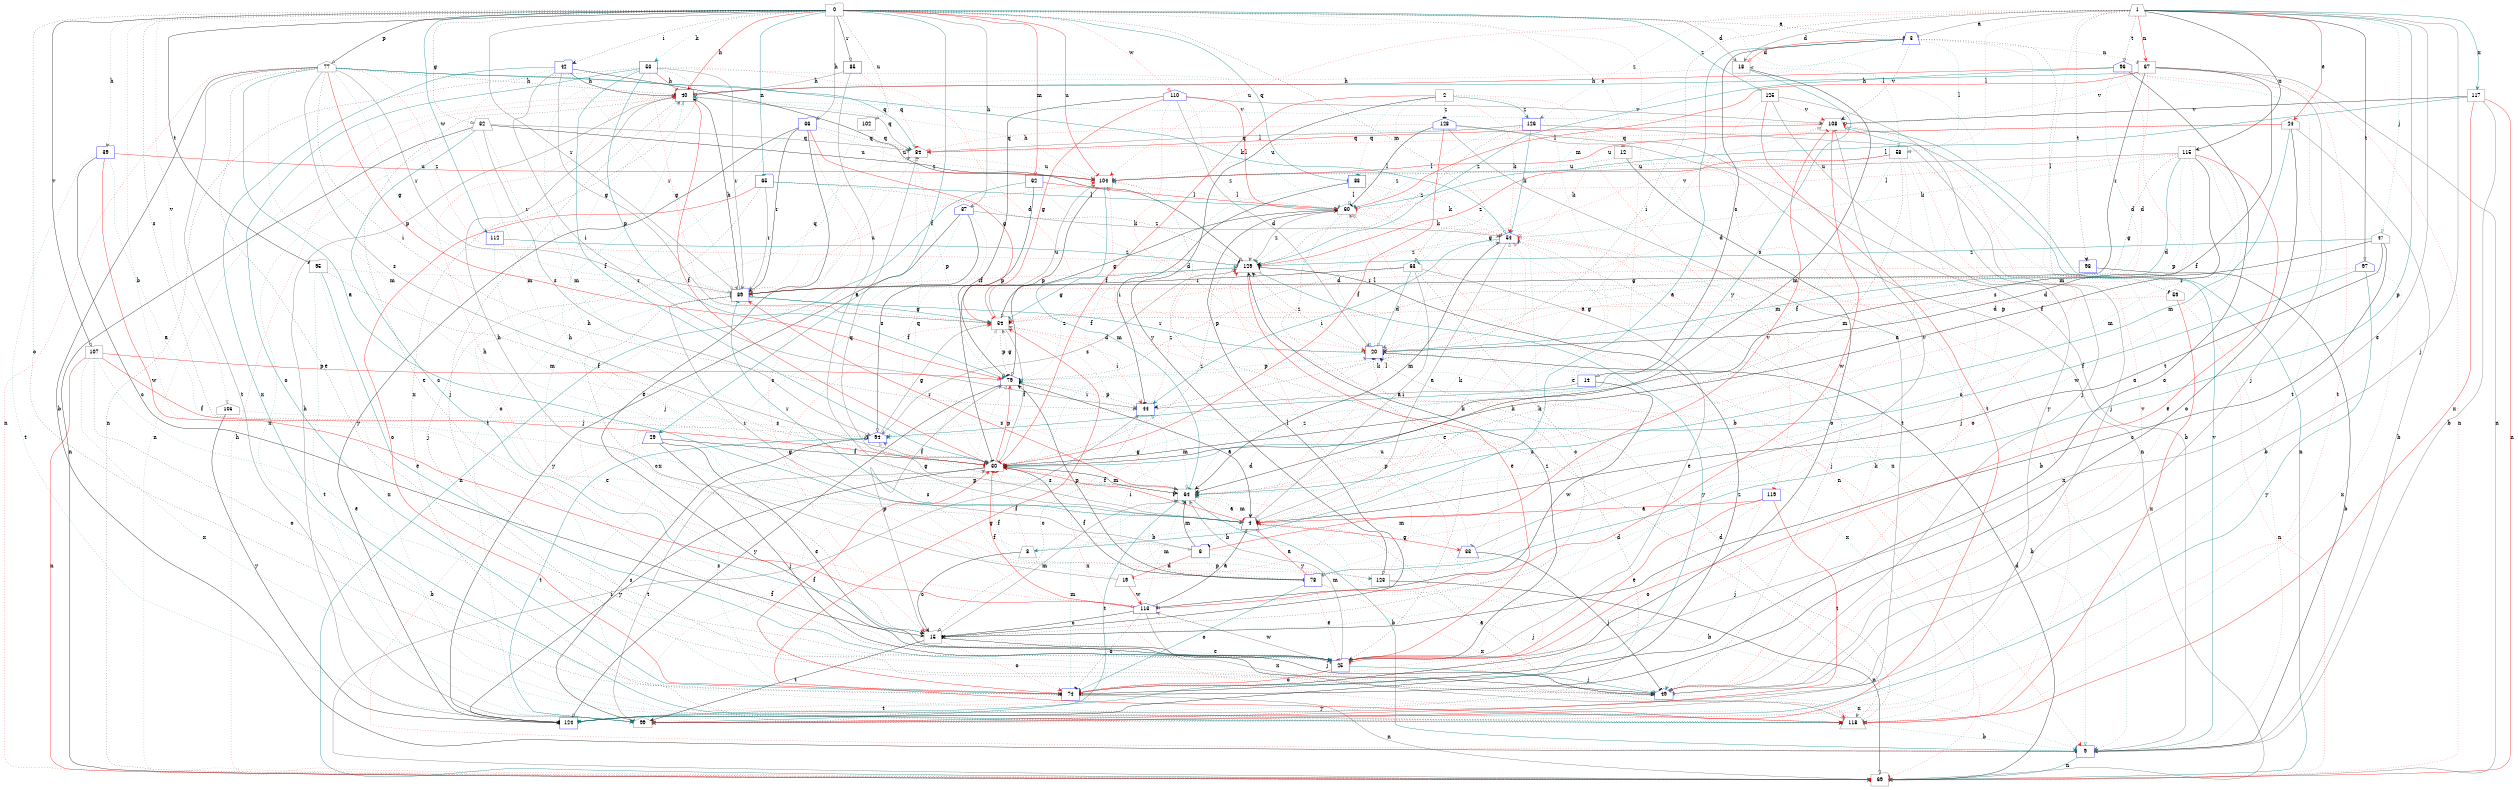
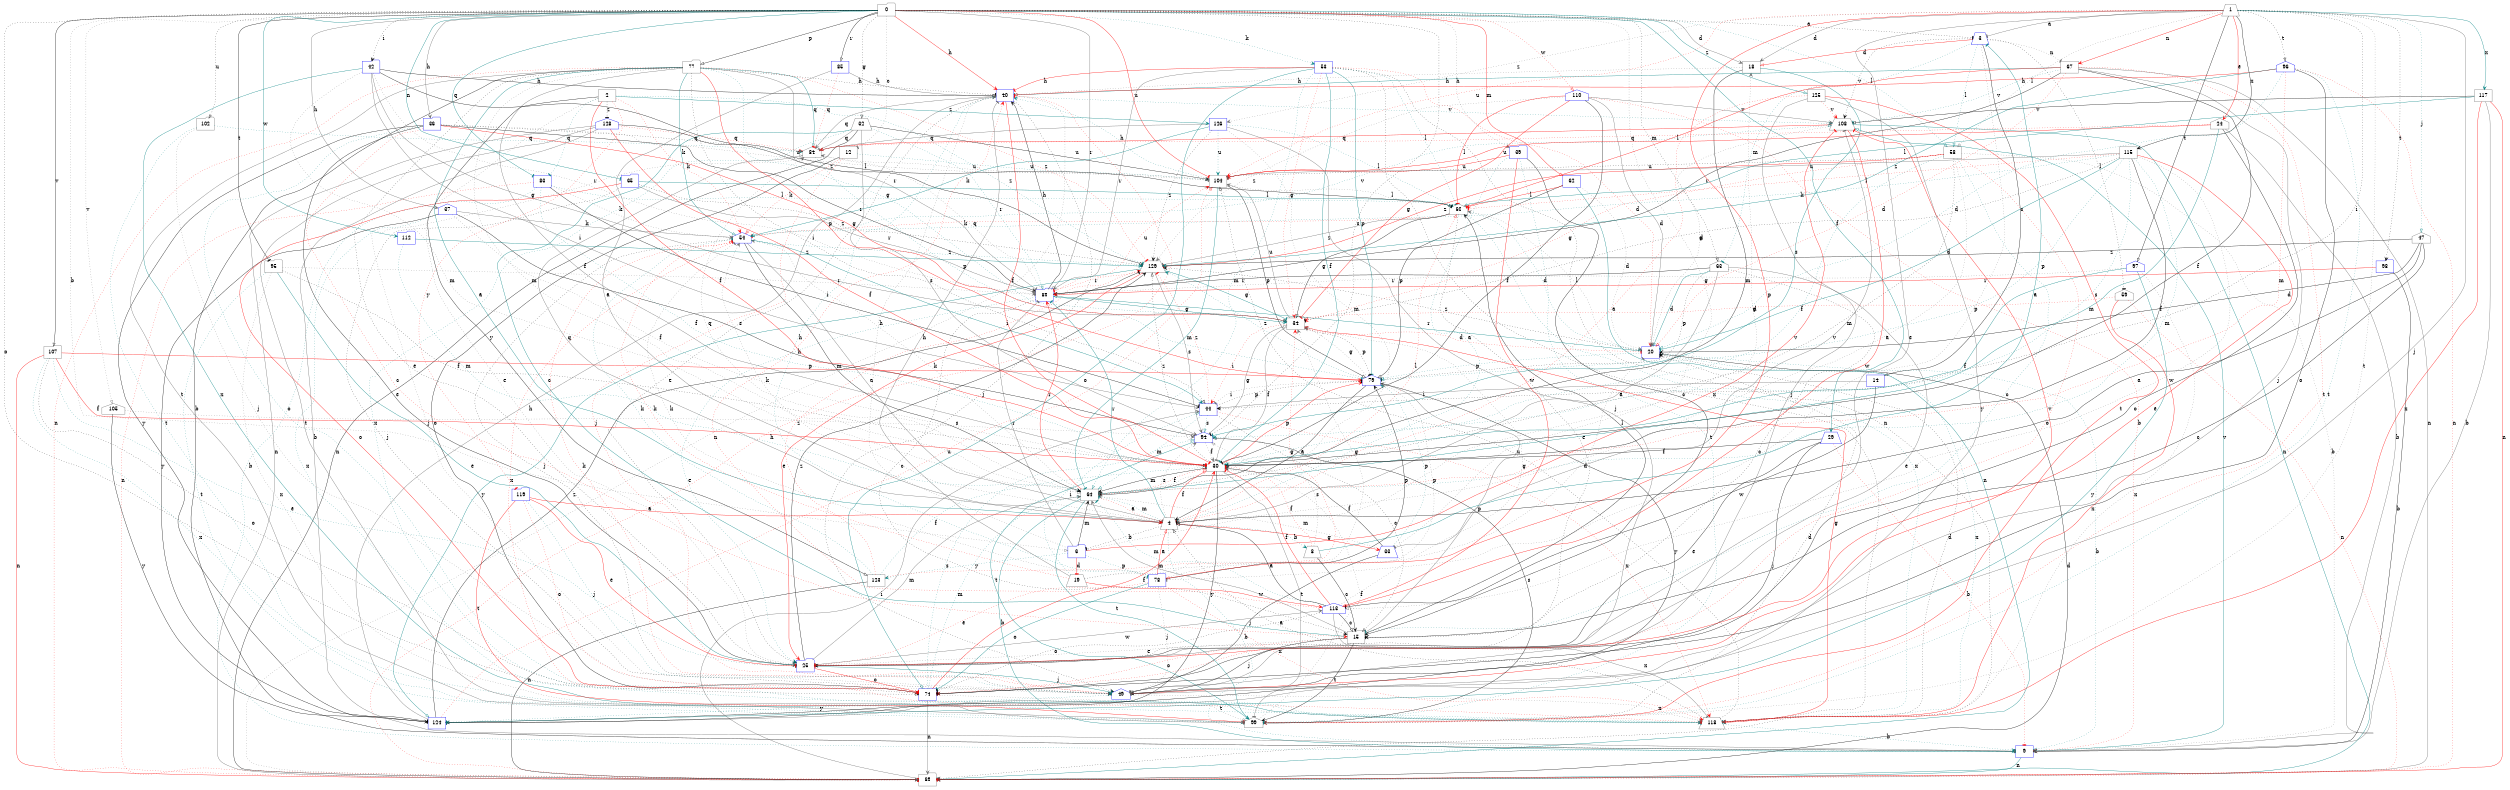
node "77": shape house -> folder
edge "47" -> "129": color teal -> black
edge "77" -> "30": label "s" -> "f"
edge "98" -> "89": style dotted -> solid
edge "64" -> "84": arrowhead tee -> vee
edge "1" -> "78": color teal -> red
edge "4" -> "54": arrowhead onormal -> vee
edge "49" -> "108": style dotted -> solid
node "119": shape box -> folder
node "4": color blue -> gray40
edge "78" -> "30": now "33" -> "30"
